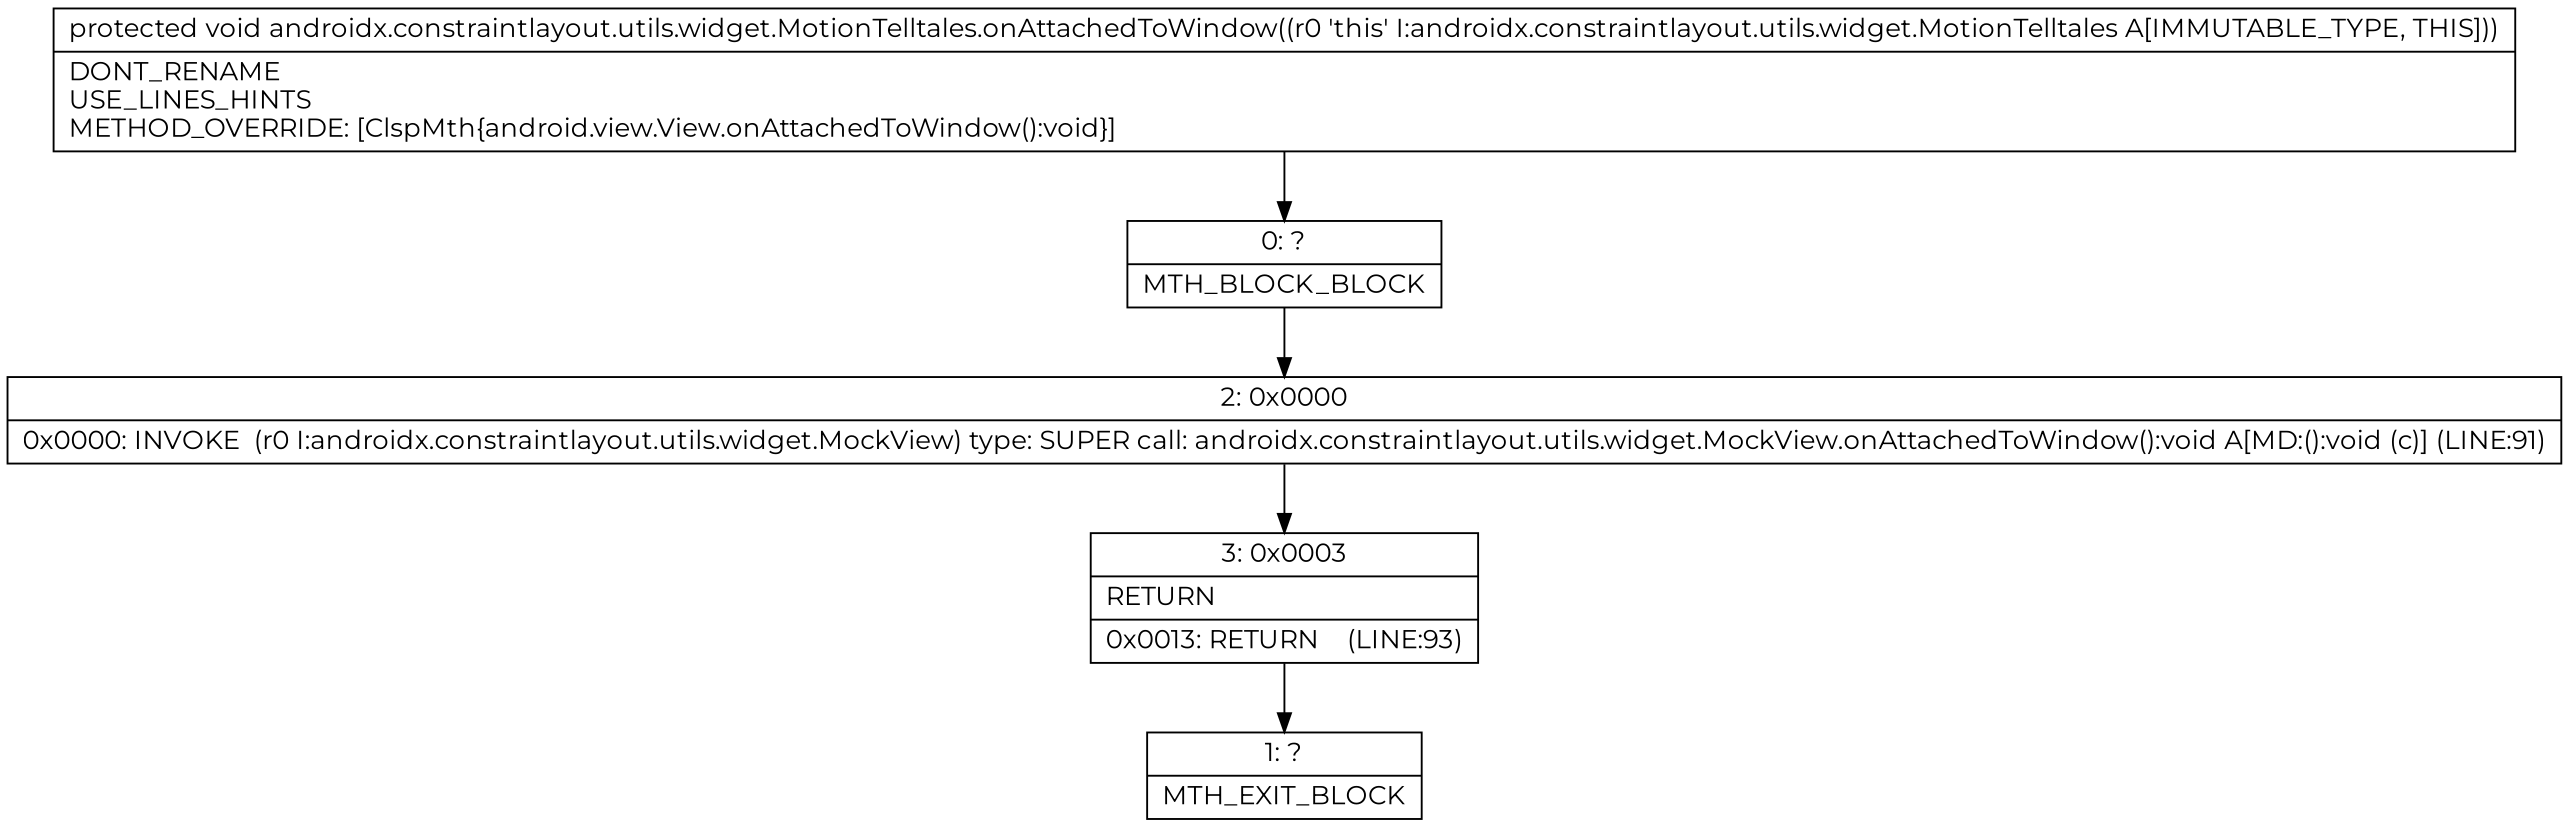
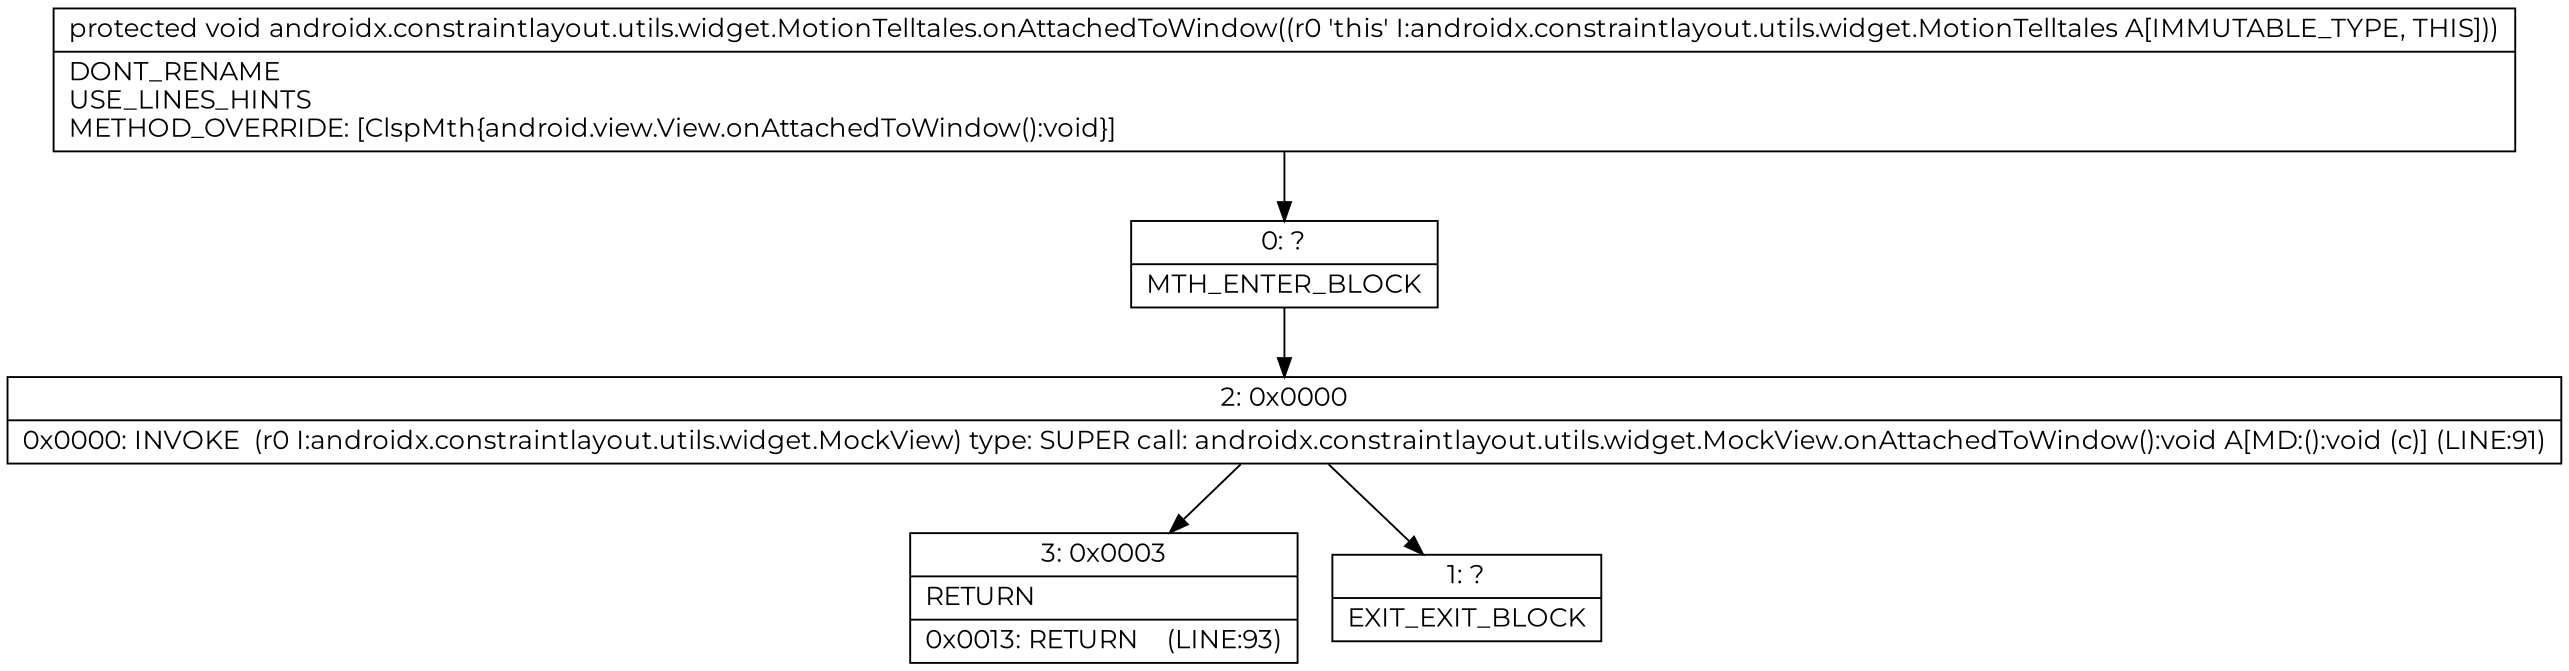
node "0: ?": text "MTH_BLOCK_BLOCK" -> "MTH_ENTER_BLOCK"
edge "3: 0x0003" -> "1: ?": now "2: 0x0000" -> "1: ?"
node "1: ?": text "MTH_EXIT_BLOCK" -> "EXIT_EXIT_BLOCK"
